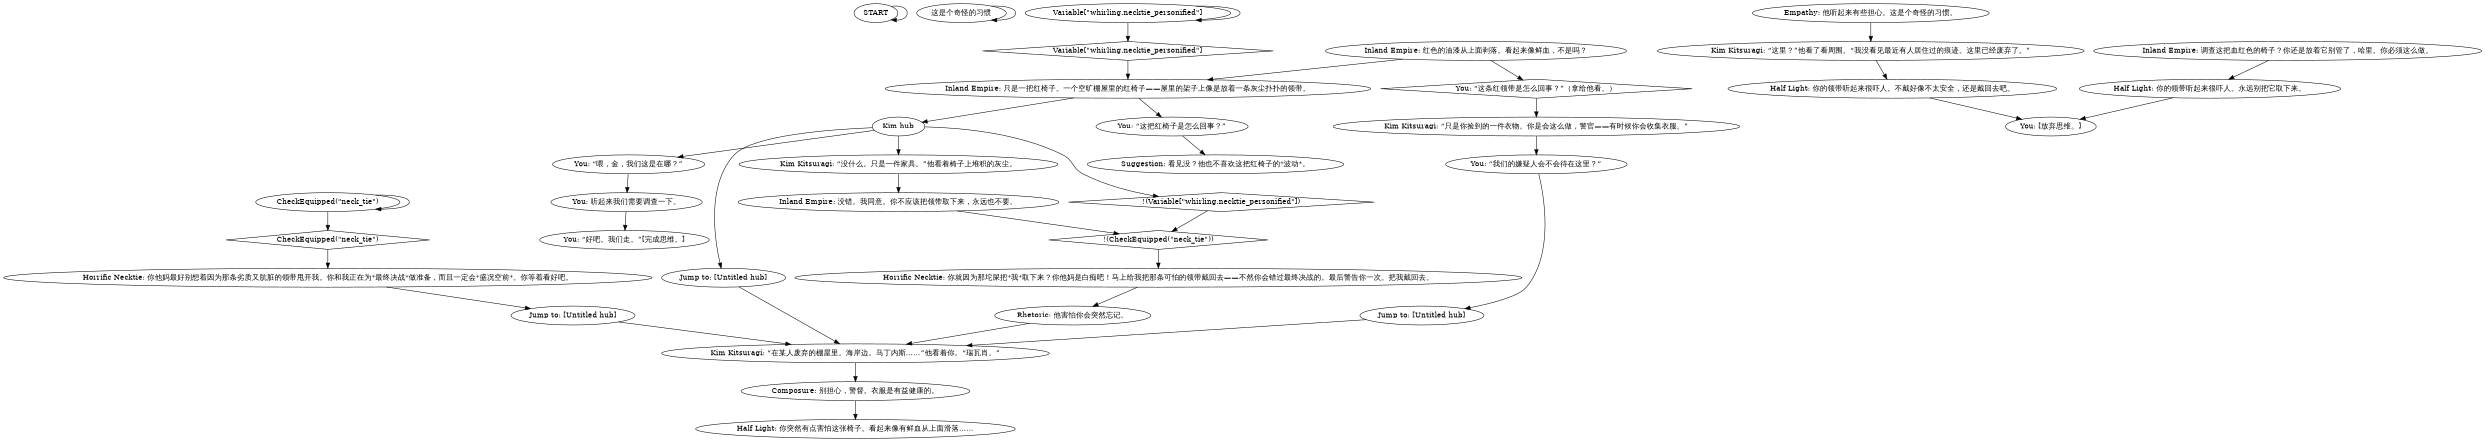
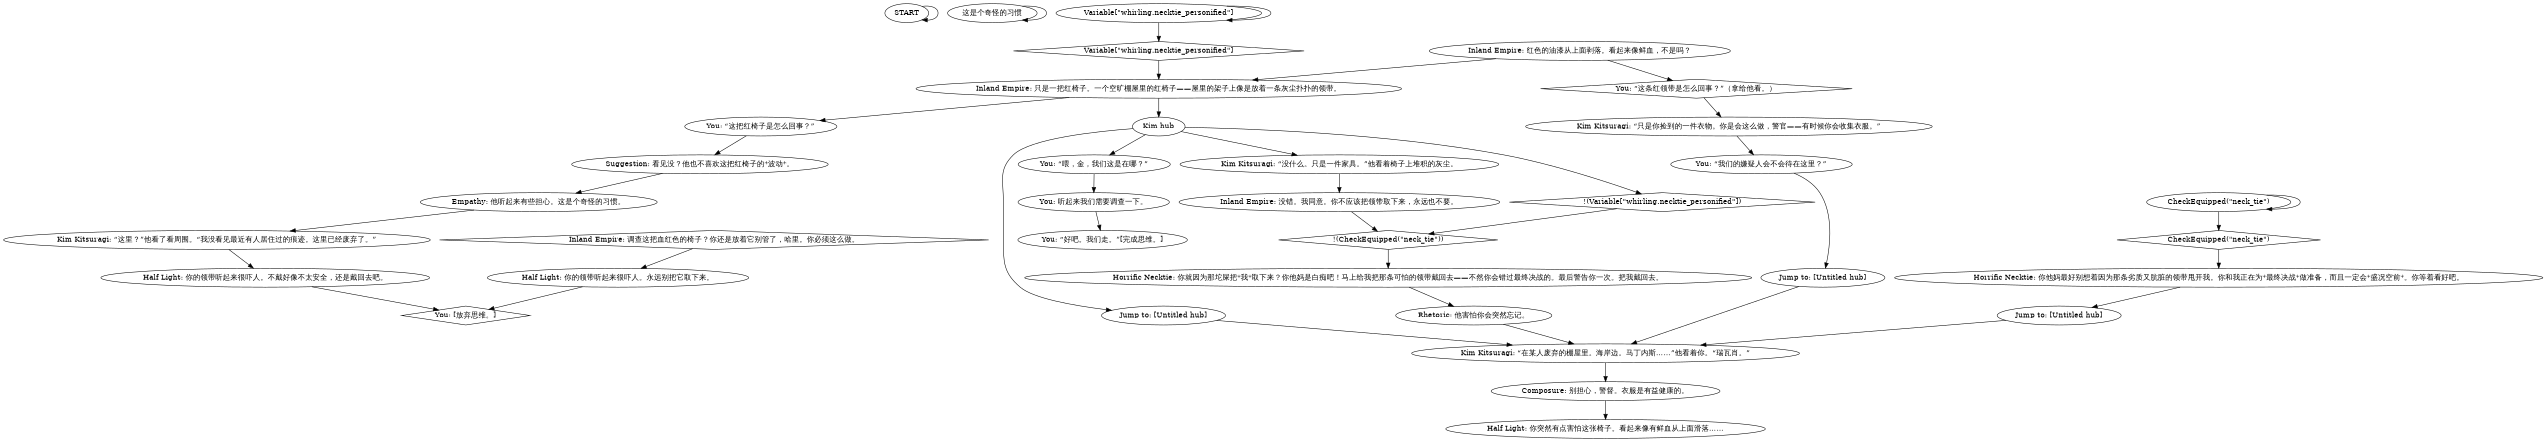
node "Inland Empire: 调查这把血红色的椅子？你还是放着它别管了，哈里。你必须这么做。": shape ellipse -> diamond
node "You: [放弃思维。]": shape ellipse -> diamond
edge "Suggestion: 看见没？他也不喜欢这把红椅子的*波动*。" -> "Empathy: 他听起来有些担心。这是个奇怪的习惯。": added
